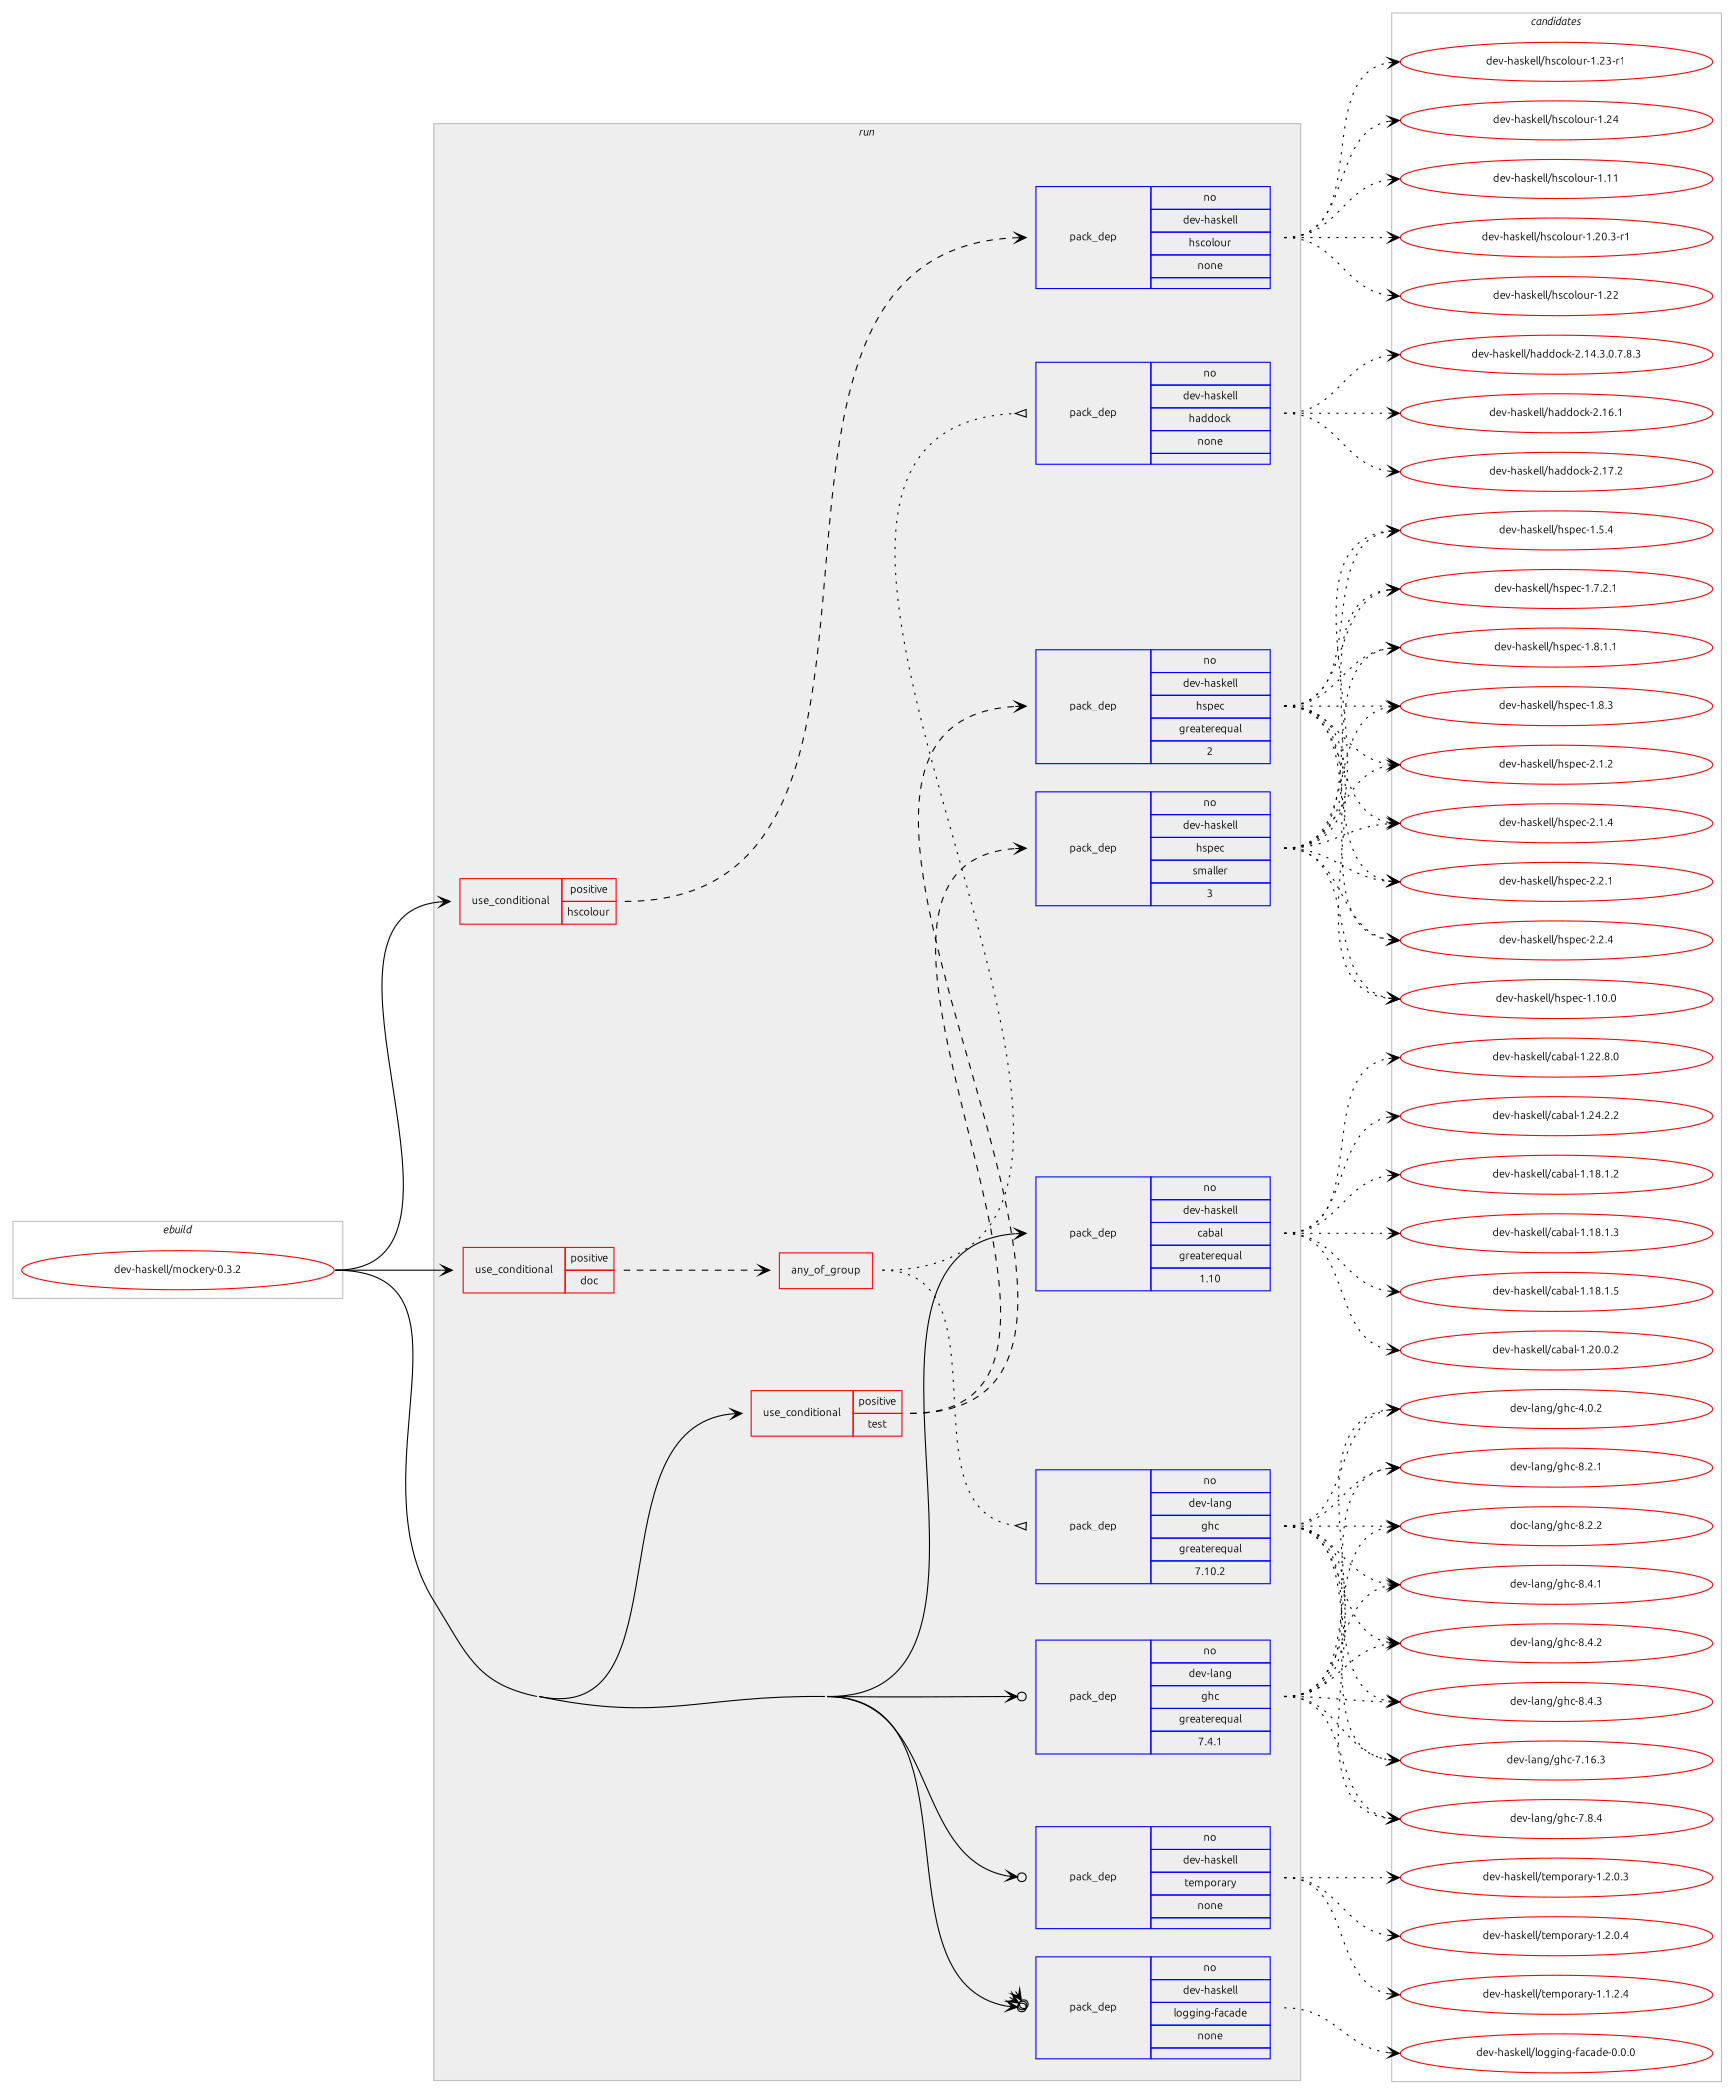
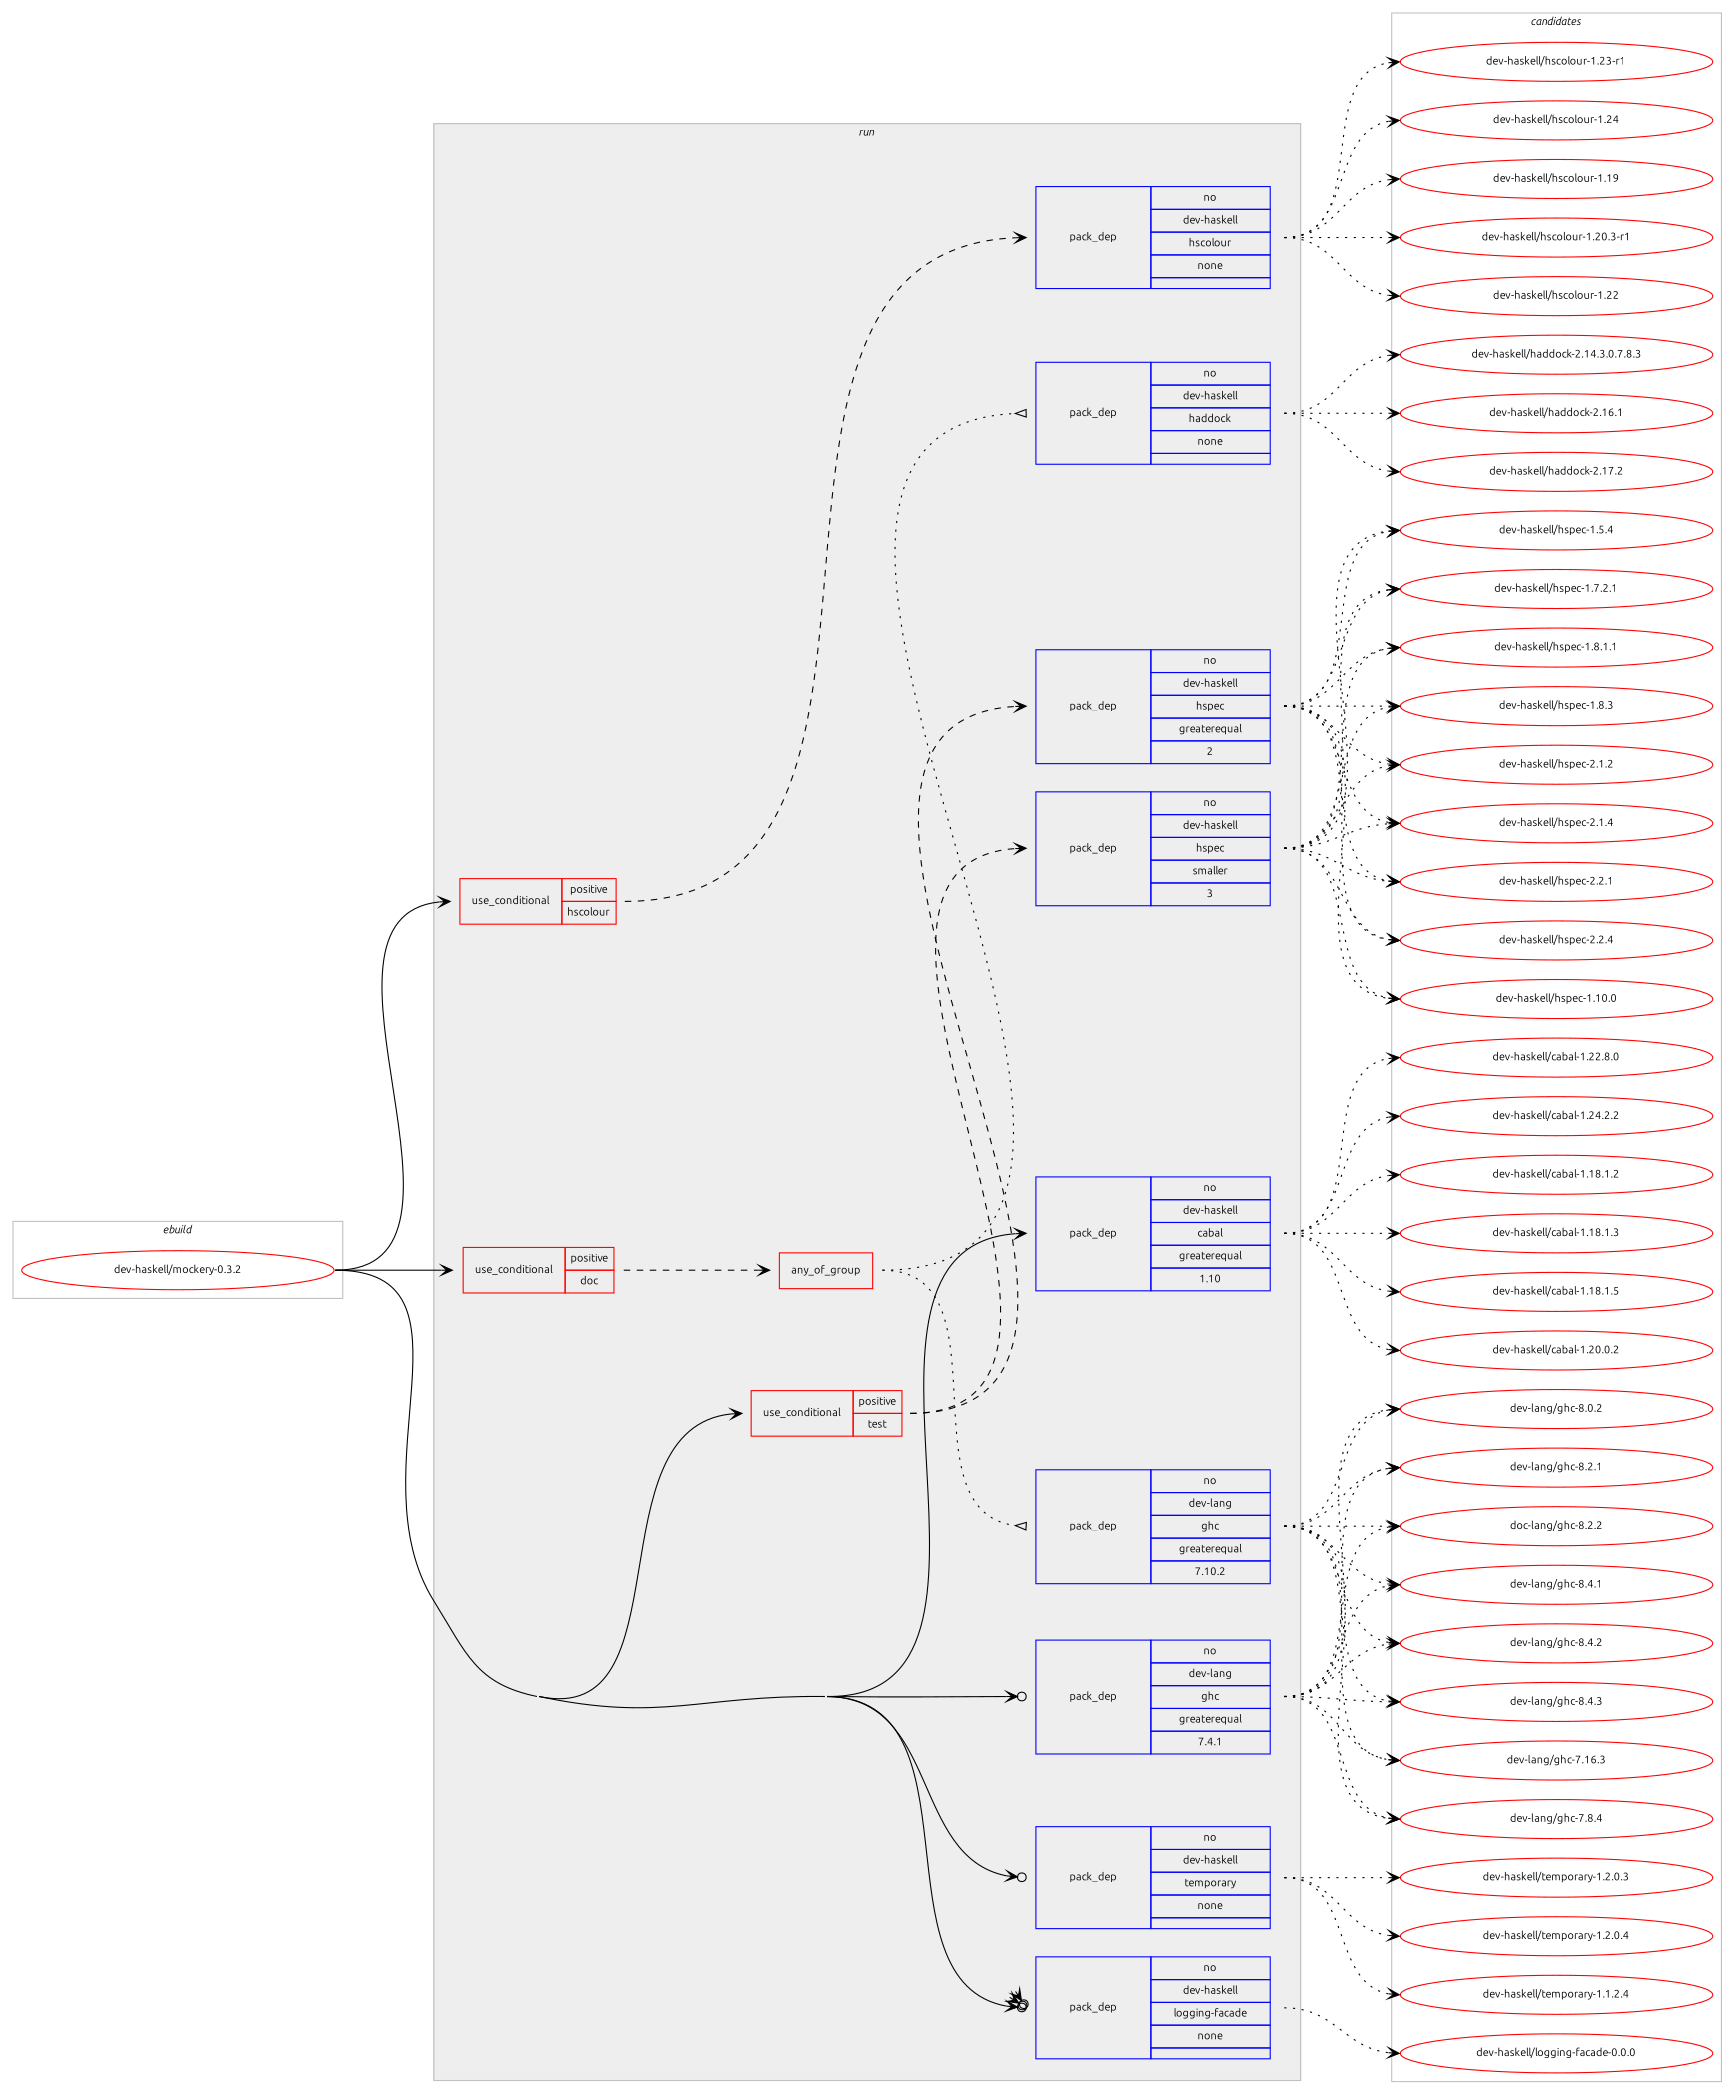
node "dev-haskell/hscolour-1.11": label "dev-haskell/hscolour-1.11" -> "dev-haskell/hscolour-1.19"
node "dev-lang/ghc-4.0.2": label "dev-lang/ghc-4.0.2" -> "dev-lang/ghc-8.0.2"
